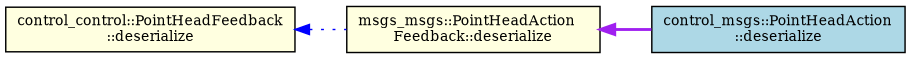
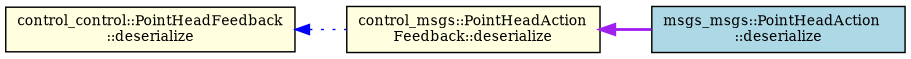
node "msgs_msgs::PointHeadAction Feedback::deserialize": label "msgs_msgs::PointHeadAction Feedback::deserialize" -> "control_msgs::PointHeadAction Feedback::deserialize"
node "control_msgs::PointHeadAction ::deserialize": label "control_msgs::PointHeadAction ::deserialize" -> "msgs_msgs::PointHeadAction ::deserialize"
